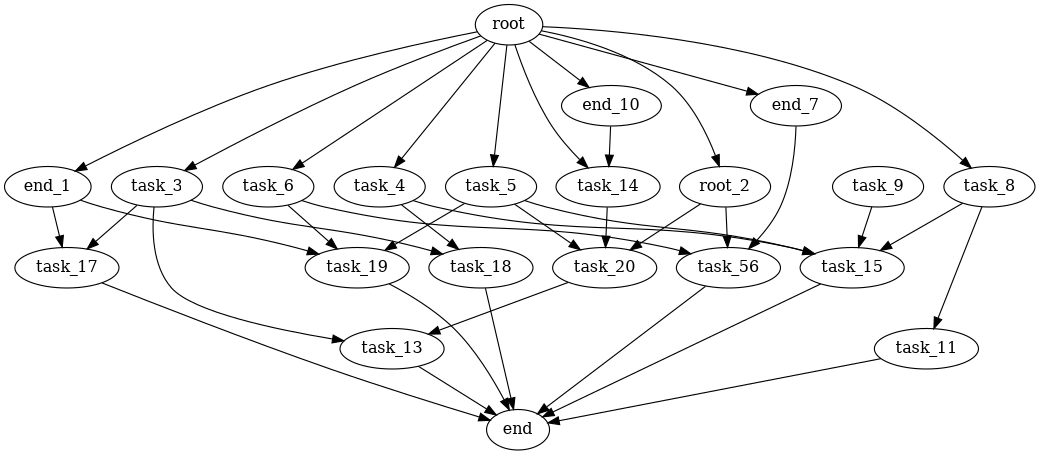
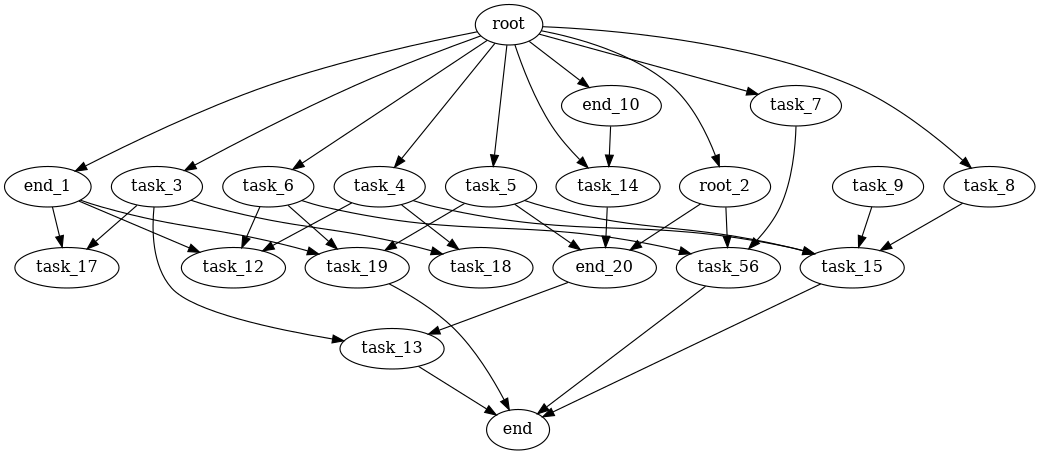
node "end_7": label "end_7" -> "task_7"
node "task_12": added
node "task_20": label "task_20" -> "end_20"
edge "task_18" -> "end": removed
node "task_11": removed
edge "task_17" -> "end": removed
